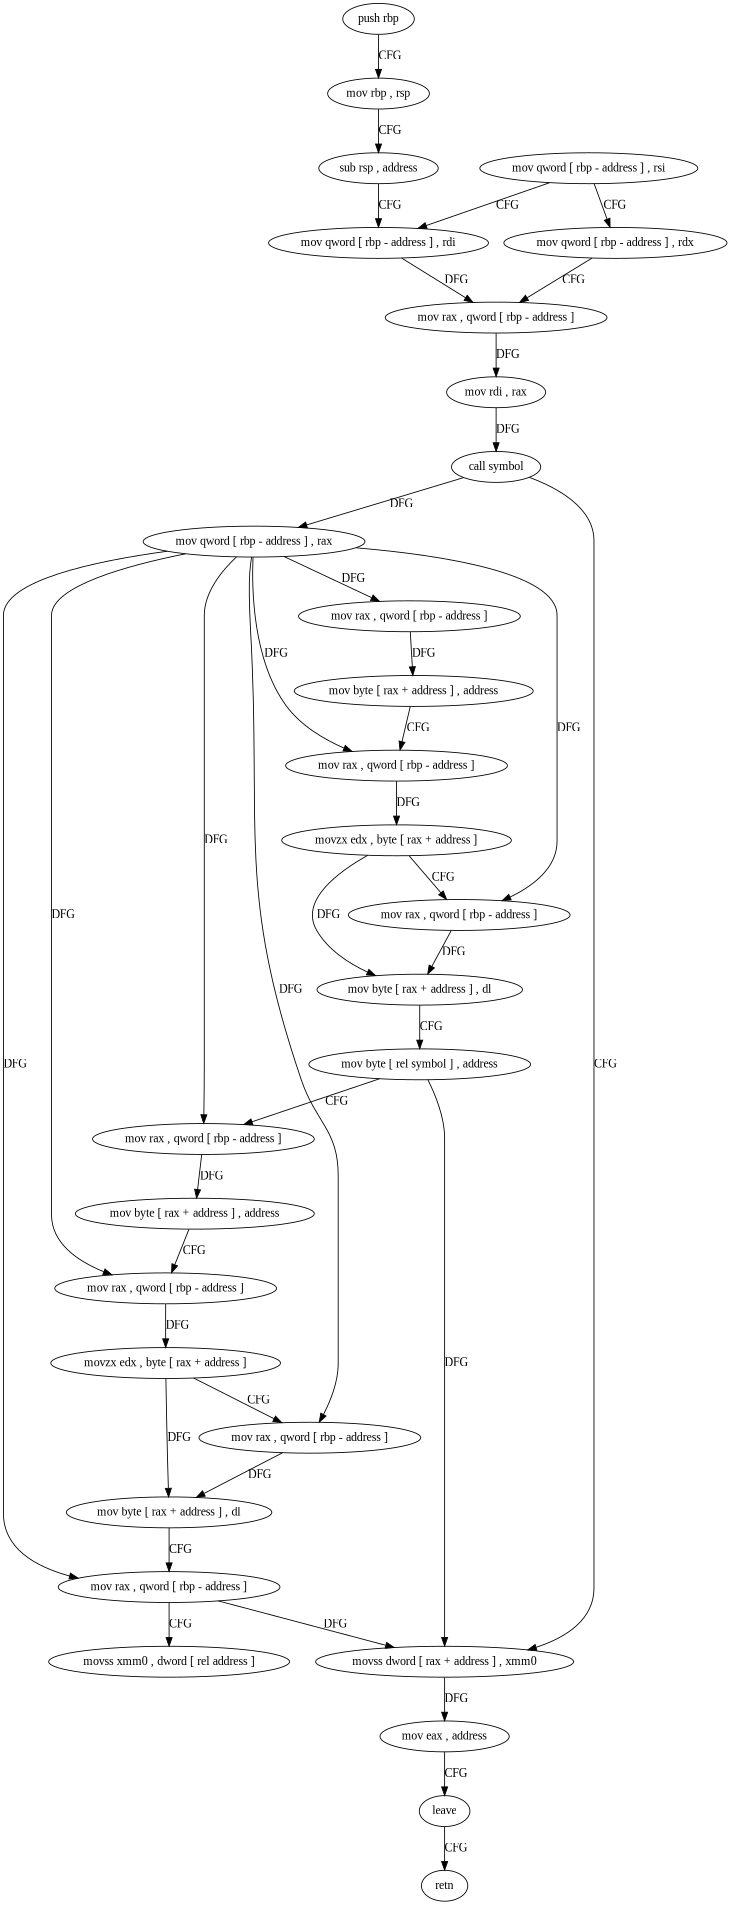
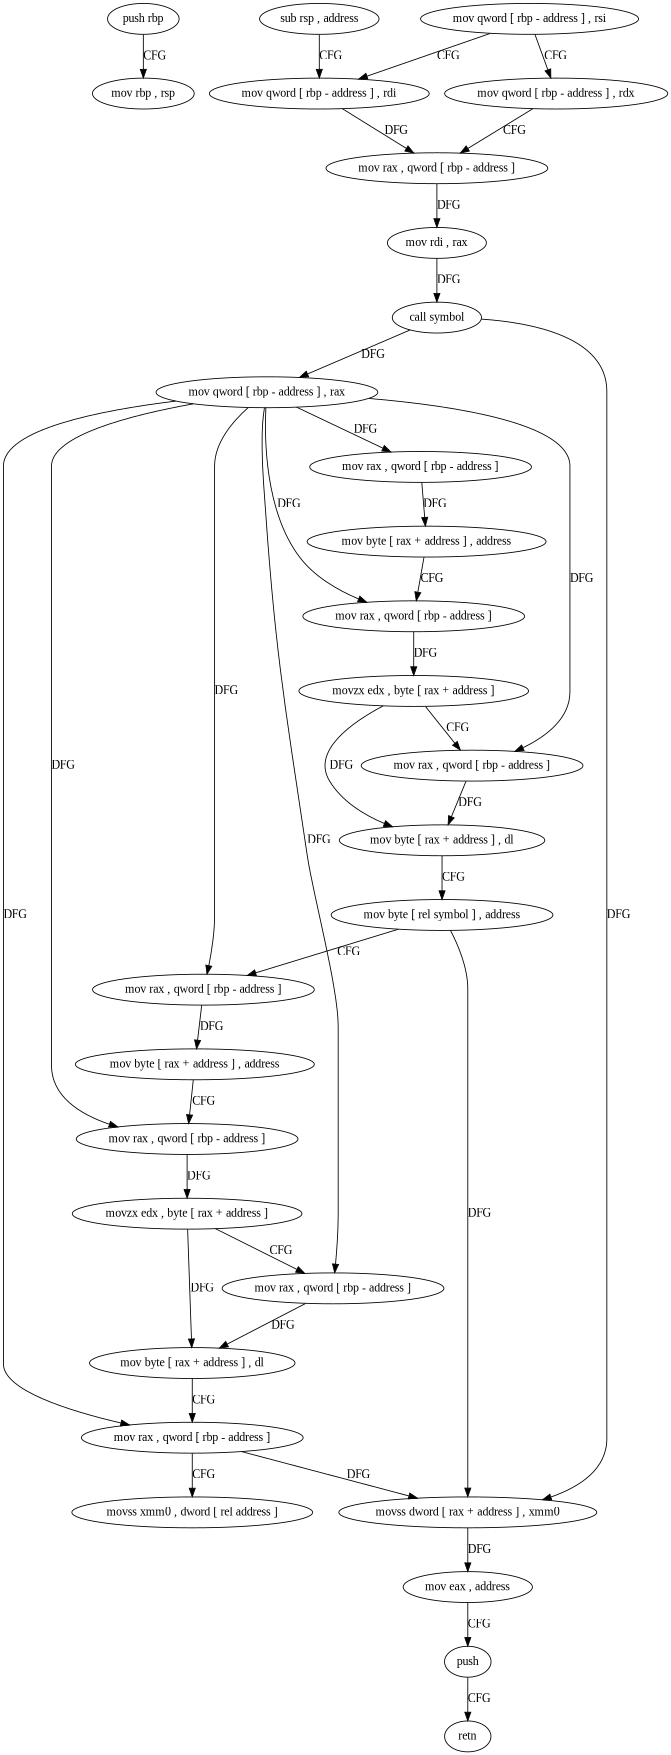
edge "mov rbp , rsp" -> "sub rsp , address": removed, label "CFG"
edge "call symbol" -> "movss dword [ rax + address ] , xmm0": label "CFG" -> "DFG"
node "leave": label "leave" -> "push"
